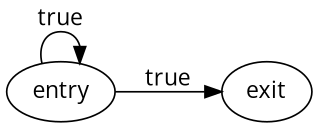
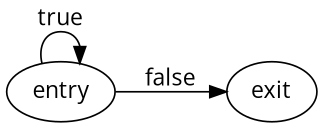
edge "entry" -> "exit": label "true" -> "false"
